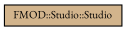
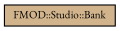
node "FMOD::Studio::Studio": label "FMOD::Studio::Studio" -> "FMOD::Studio::Bank"
